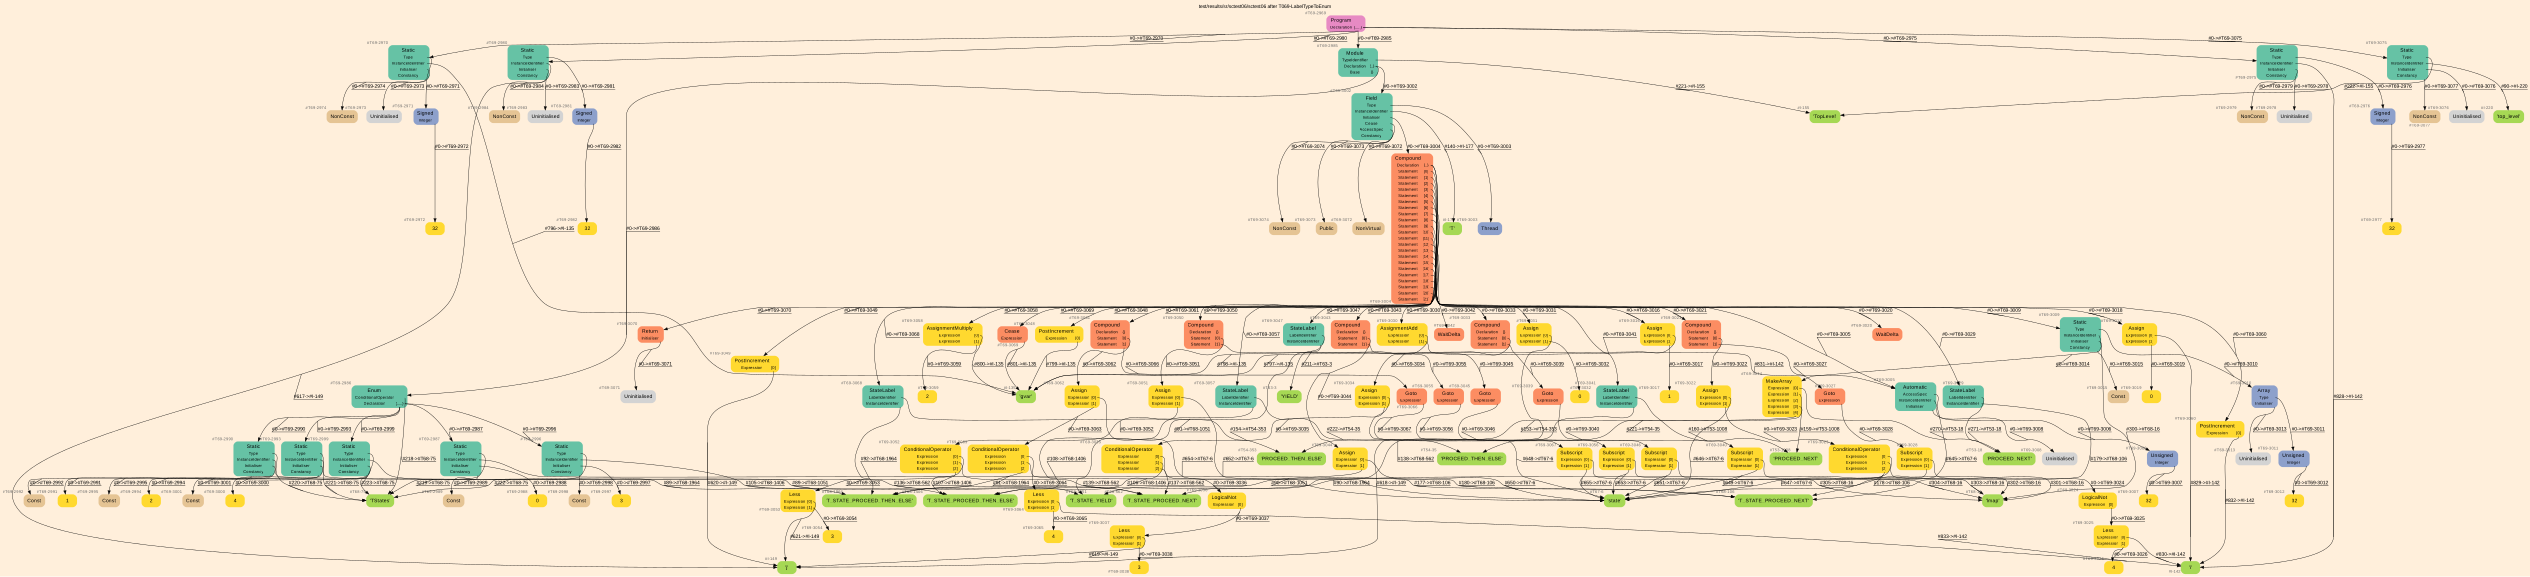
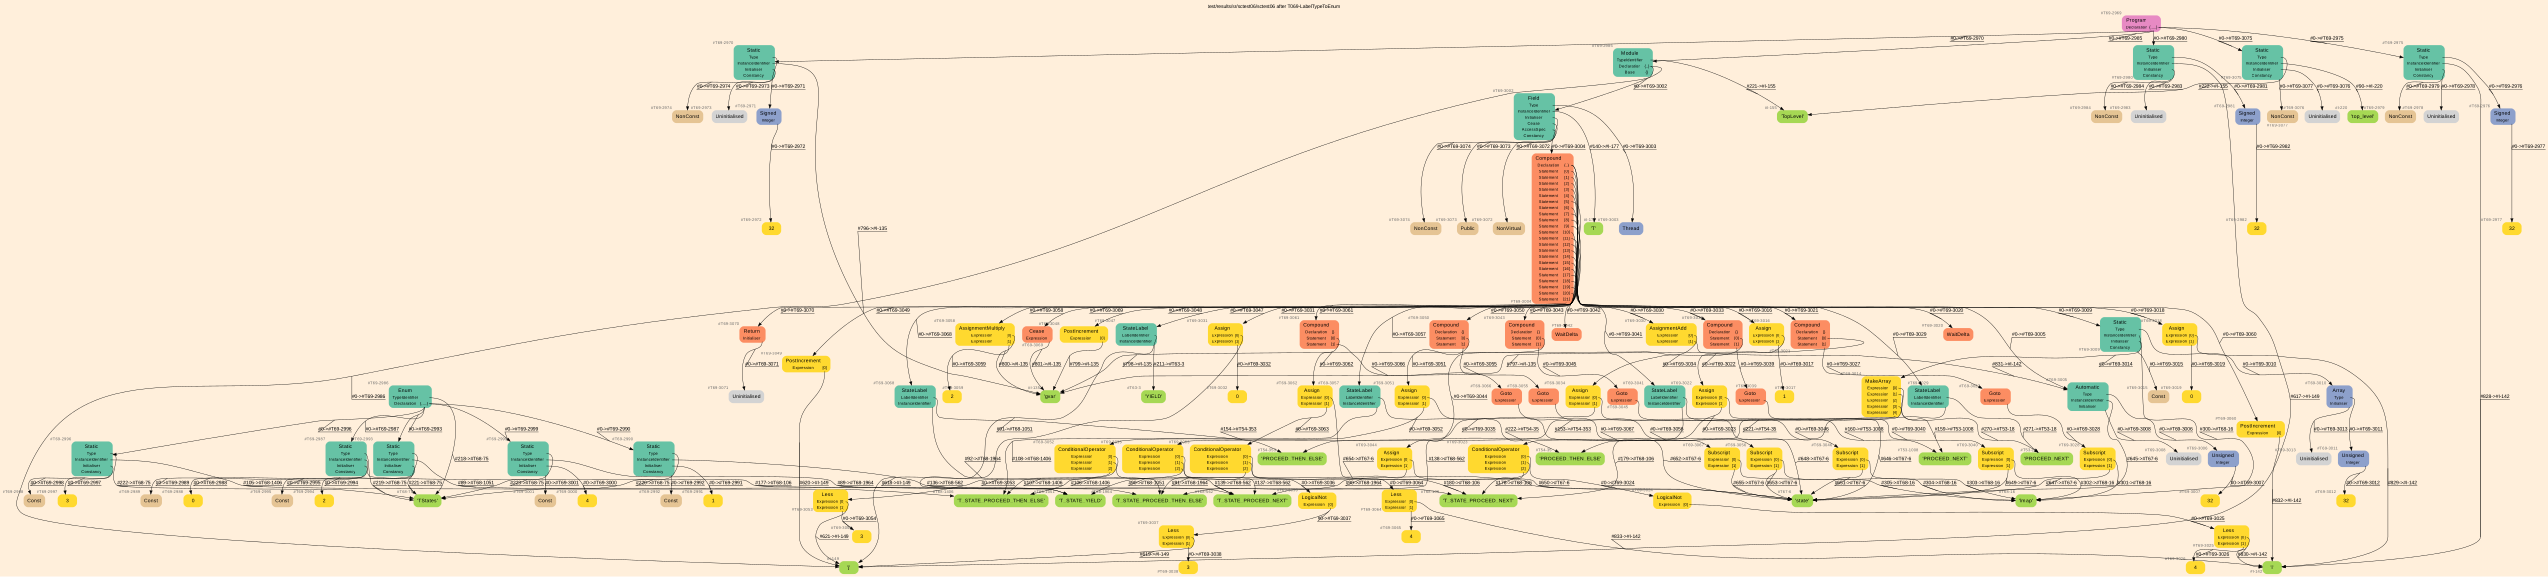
edge "Module" -> "Enum": now "Module" -> "'j'"
node "Automatic": text "AccessSpec" -> "Type"
node "Enum": text "ConditionalOperator" -> "TypeIdentifier"
